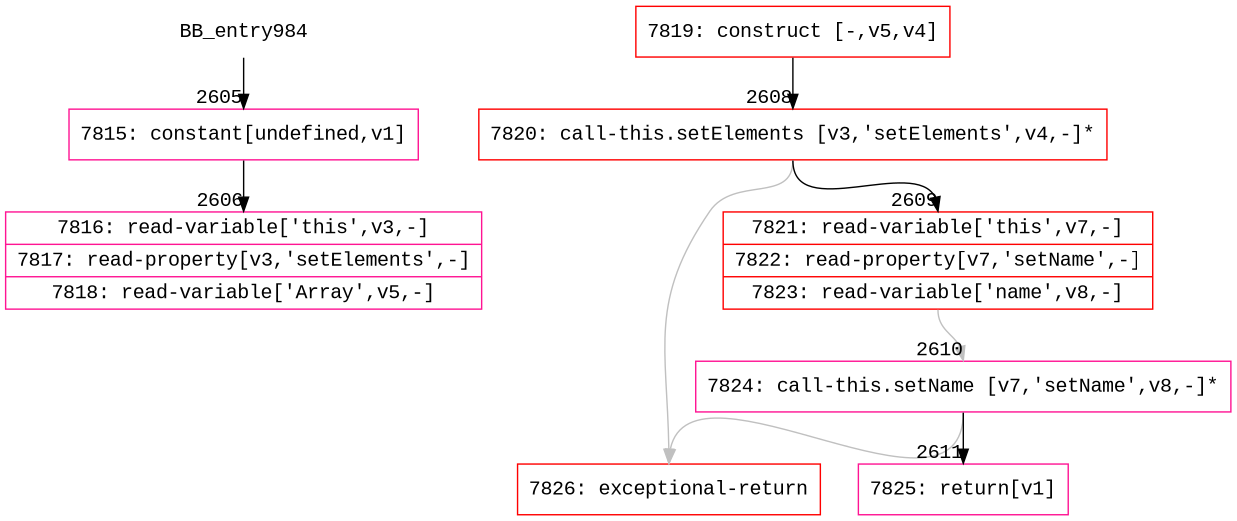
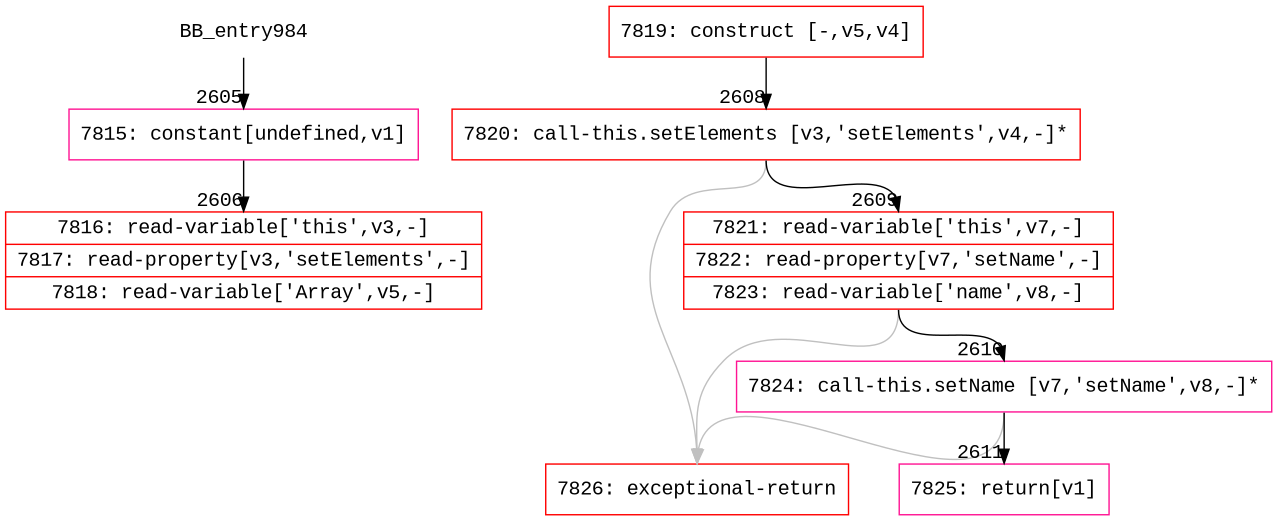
node "7816: read-variable['this',v3,-]": color deeppink -> red
edge "7821: read-variable['this',v7,-]" -> "7824: call-this.setName [v7,'setName',v8,-]*": color gray -> black
edge "7821: read-variable['this',v7,-]" -> "7826: exceptional-return": added
